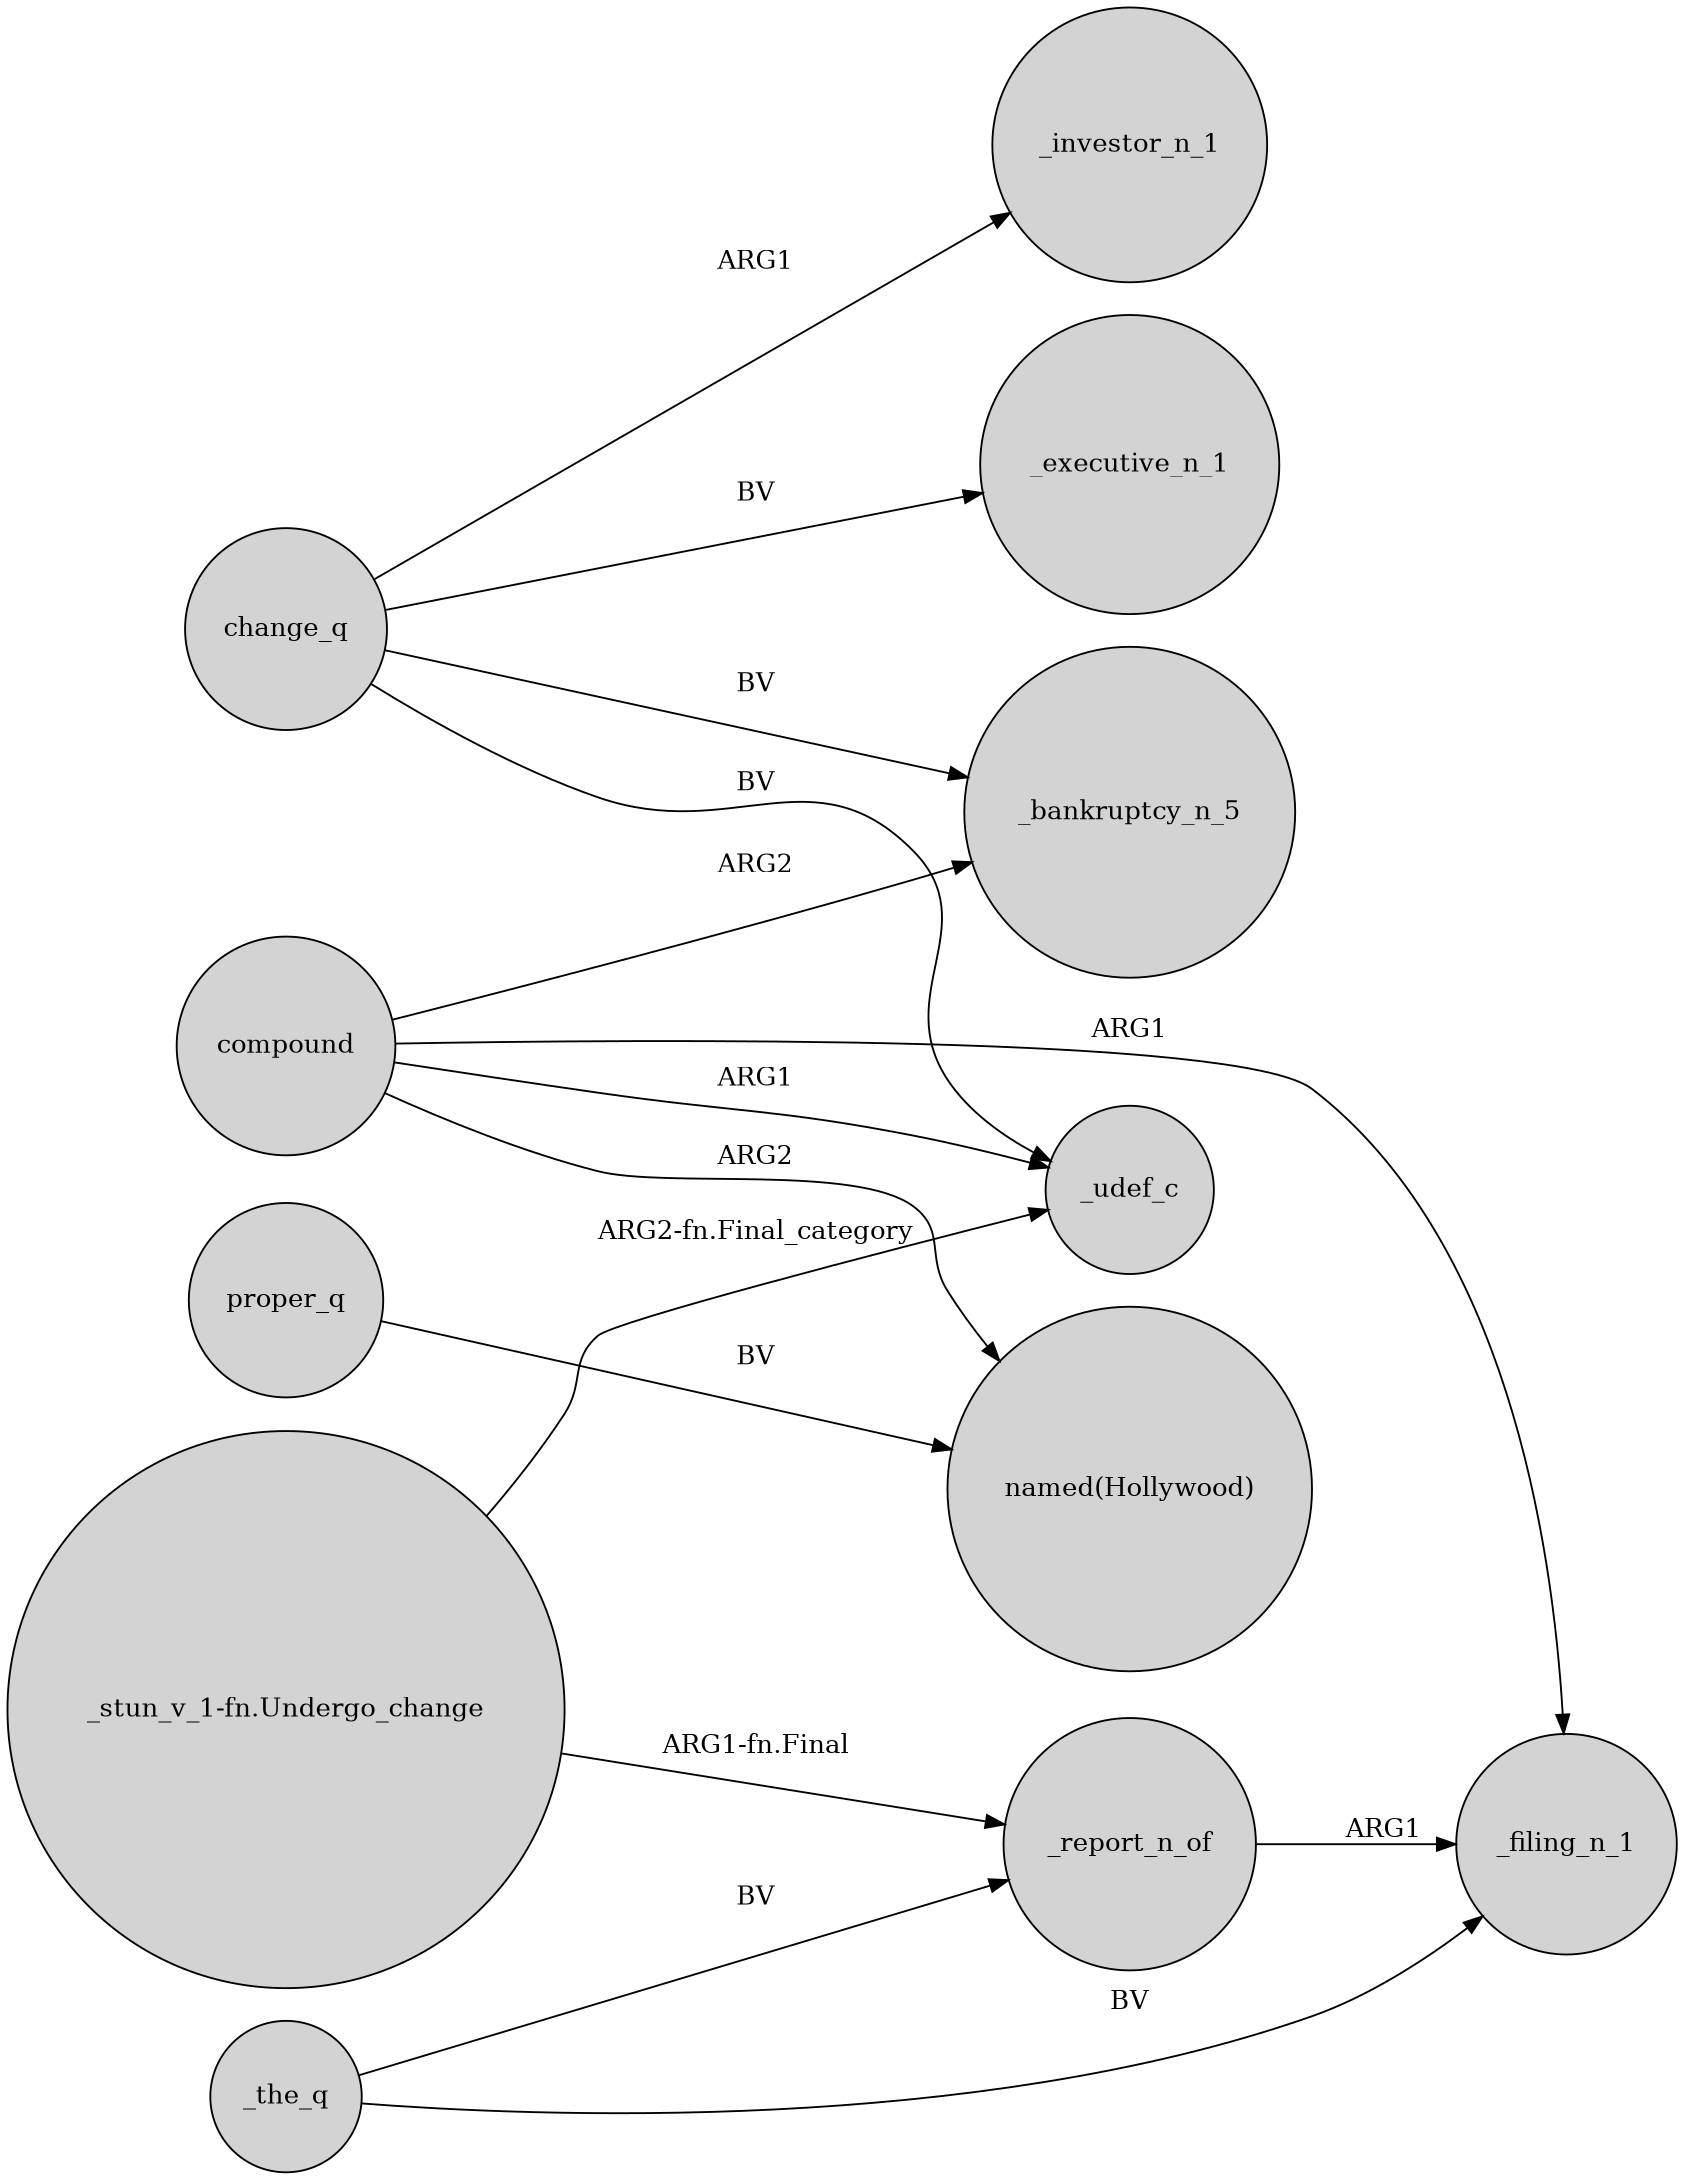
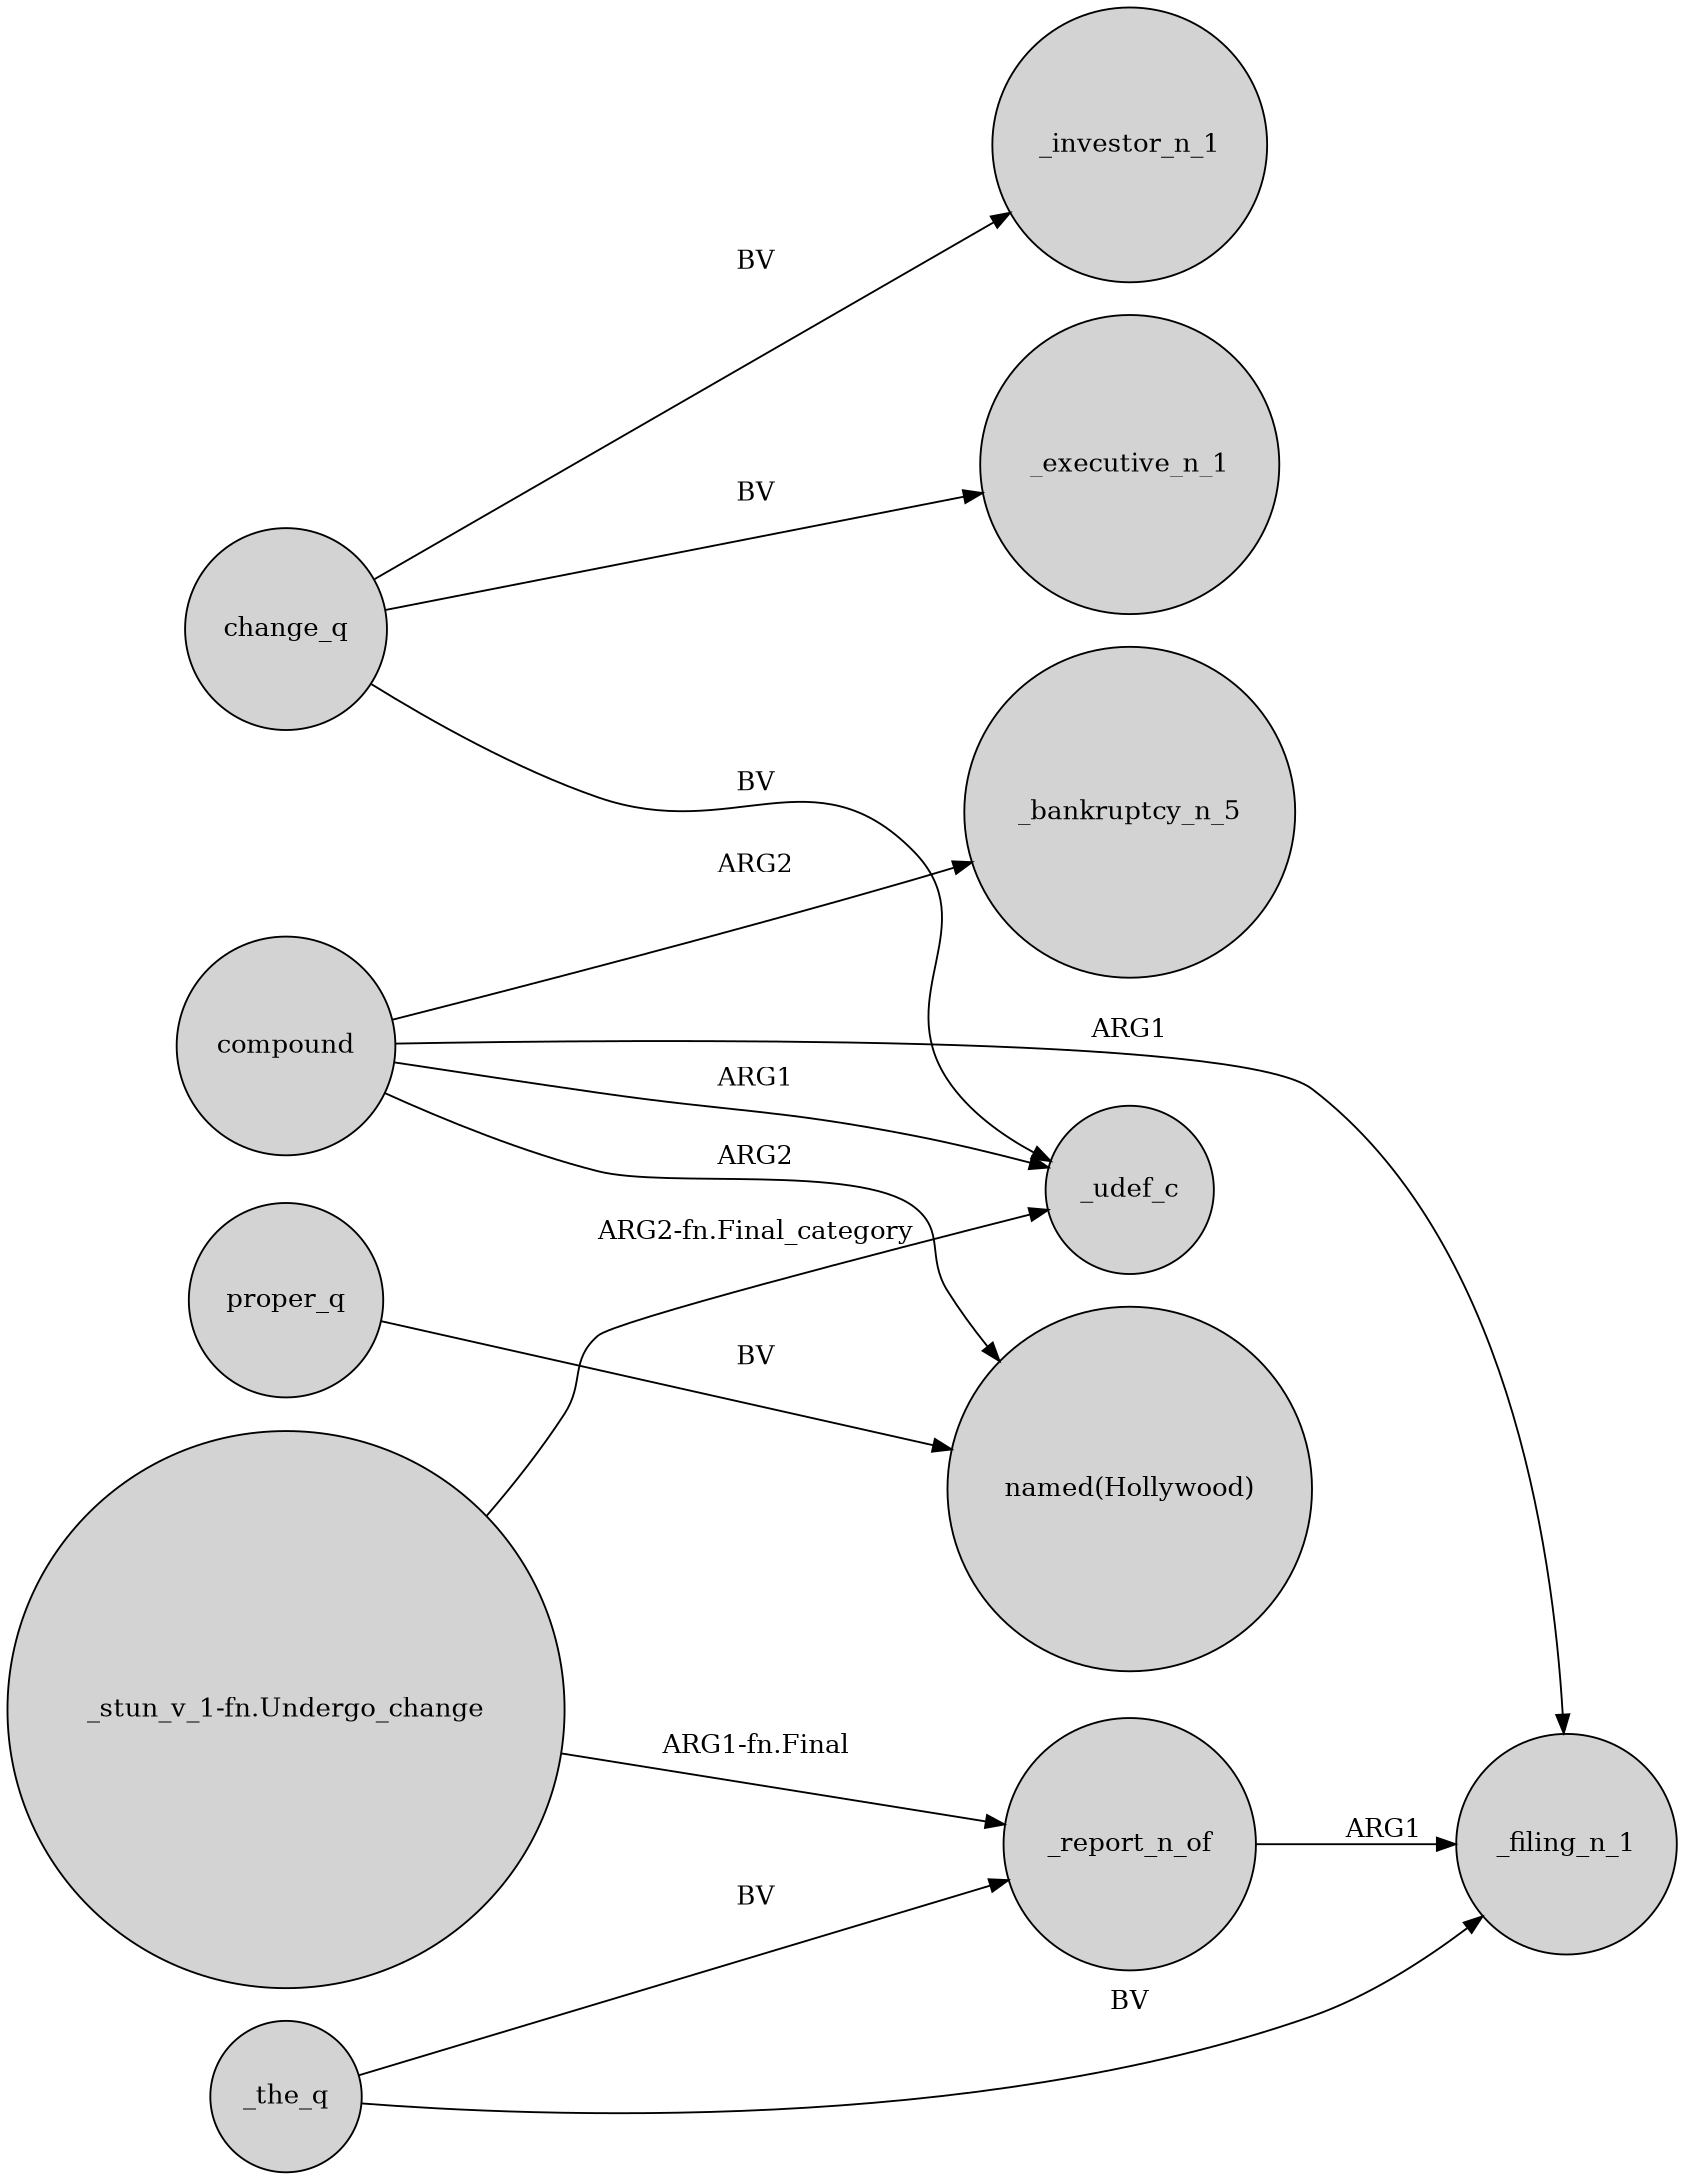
edge "change_q" -> "_investor_n_1": label "ARG1" -> "BV"
edge "change_q" -> "_bankruptcy_n_5": removed, label "BV"
